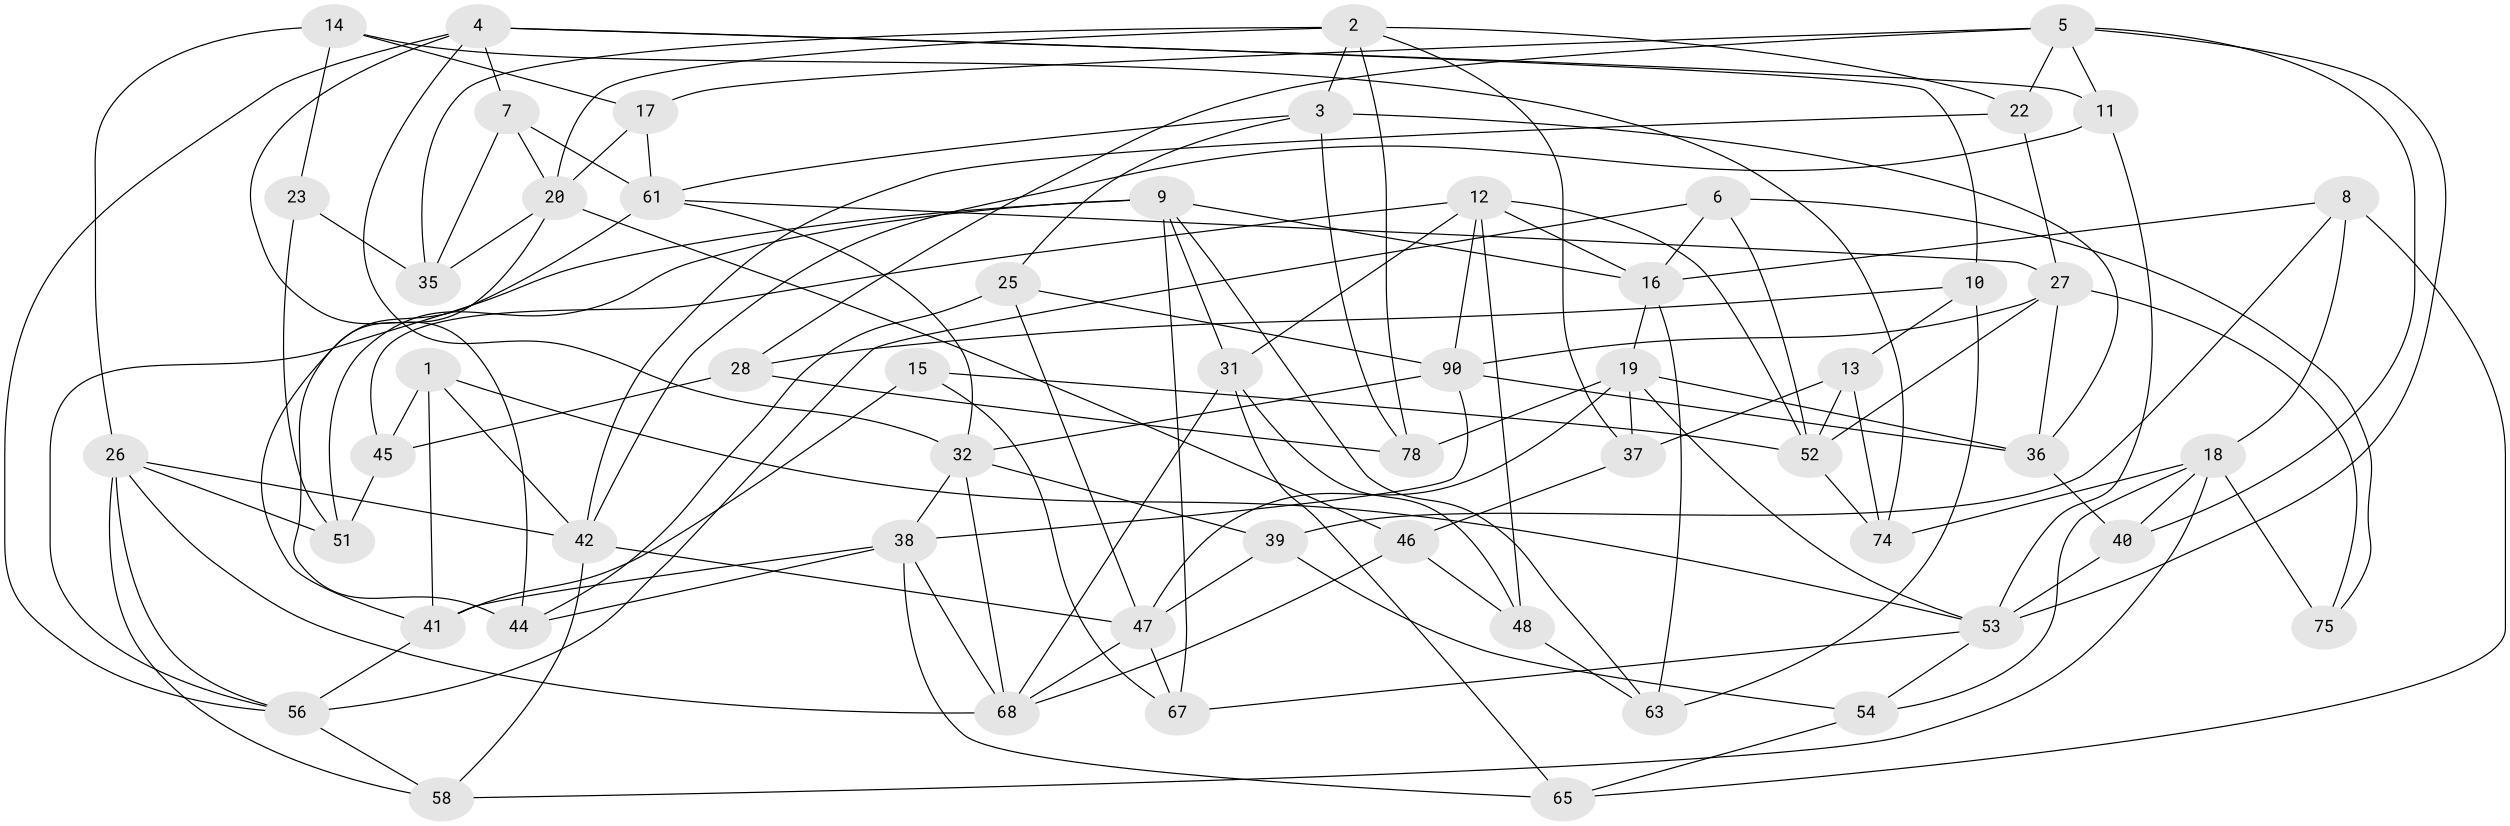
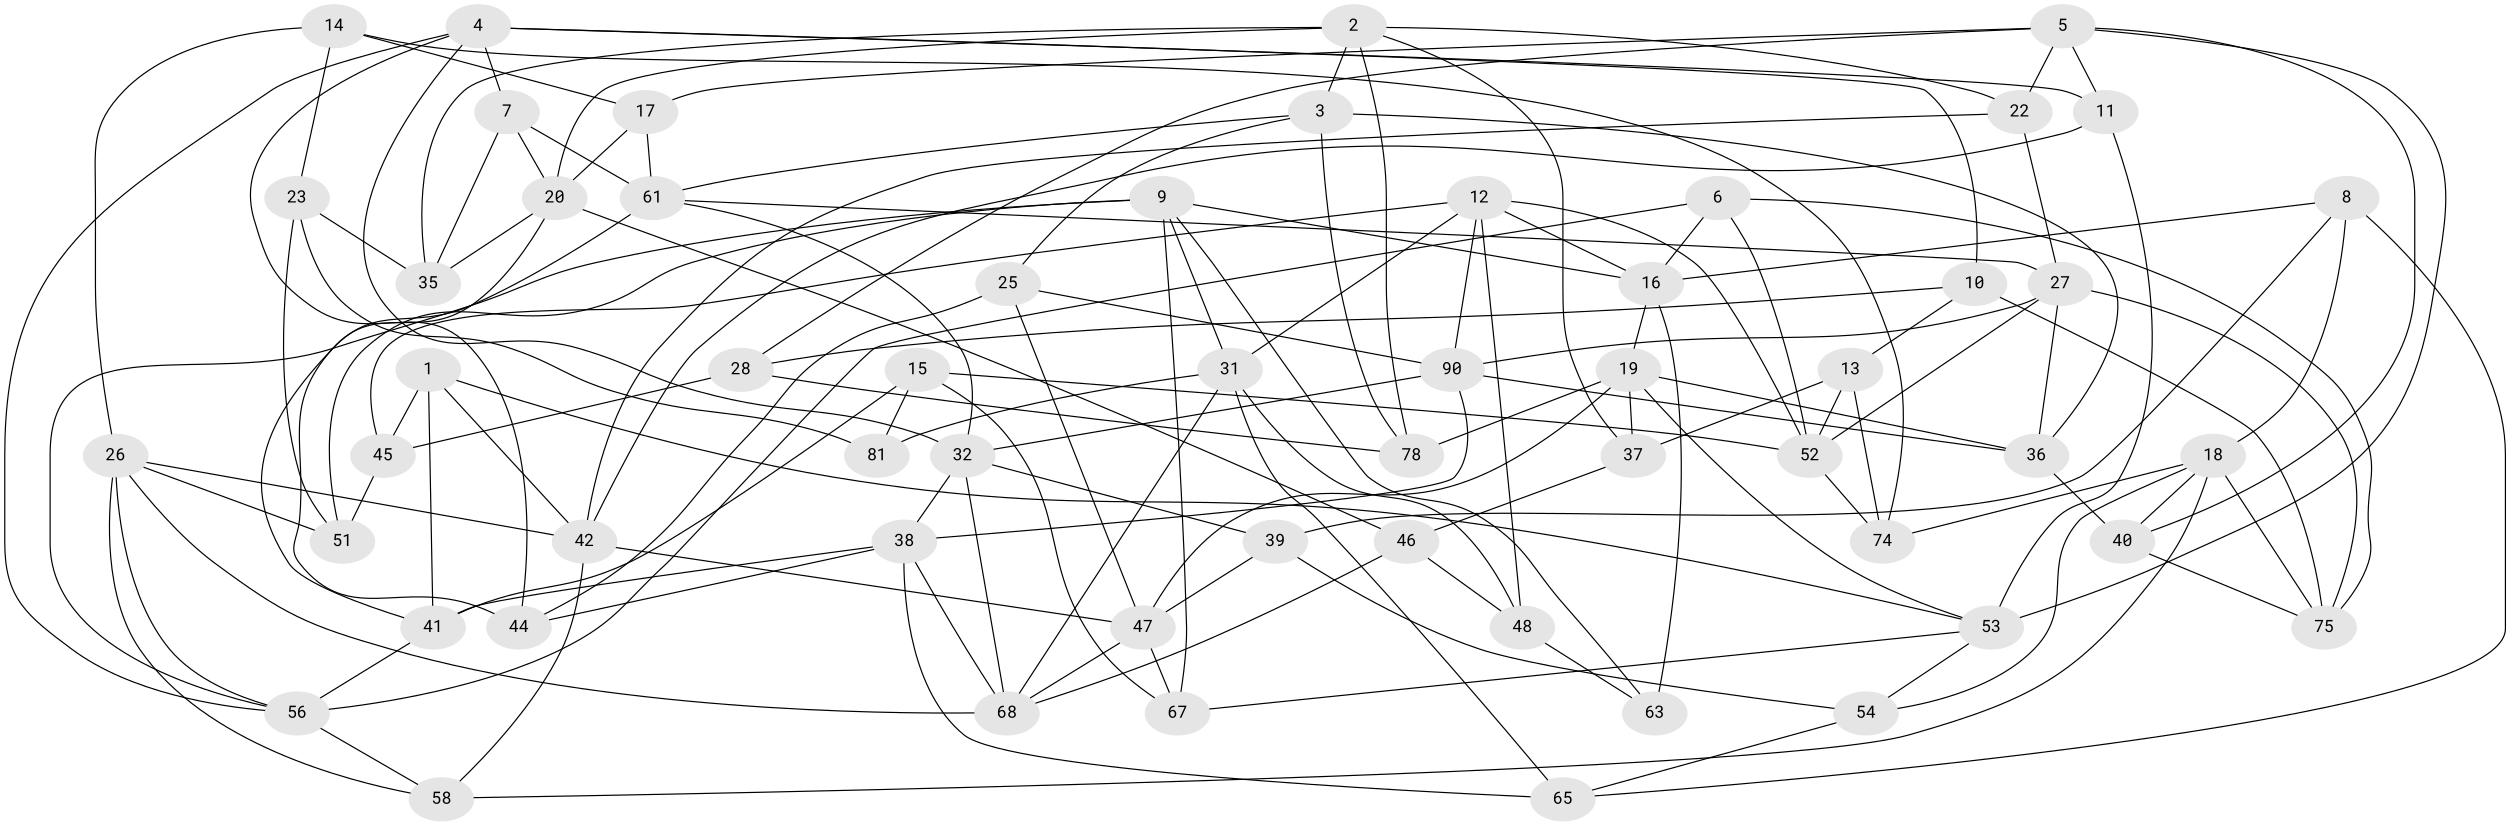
node "81": added
edge "10" -- "63": now "10" -- "75"
edge "40" -- "53": now "40" -- "75"
